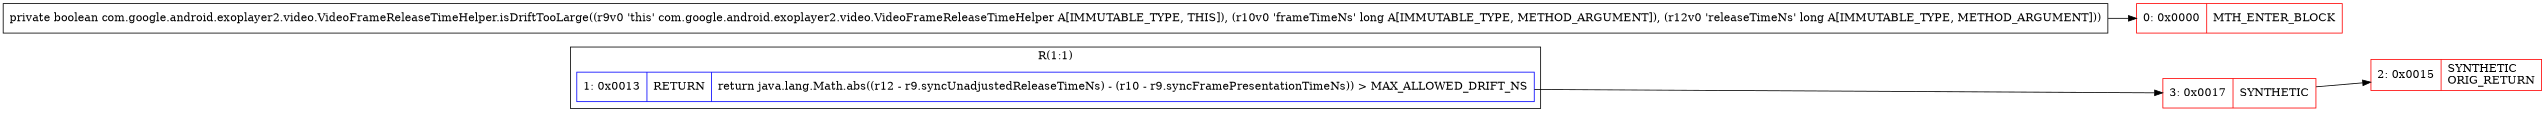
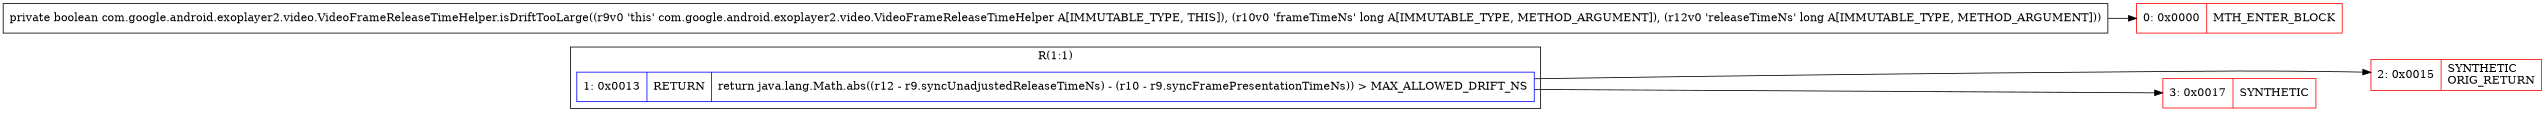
edge "3: 0x0017" -> "2: 0x0015": now "1: 0x0013" -> "2: 0x0015"
